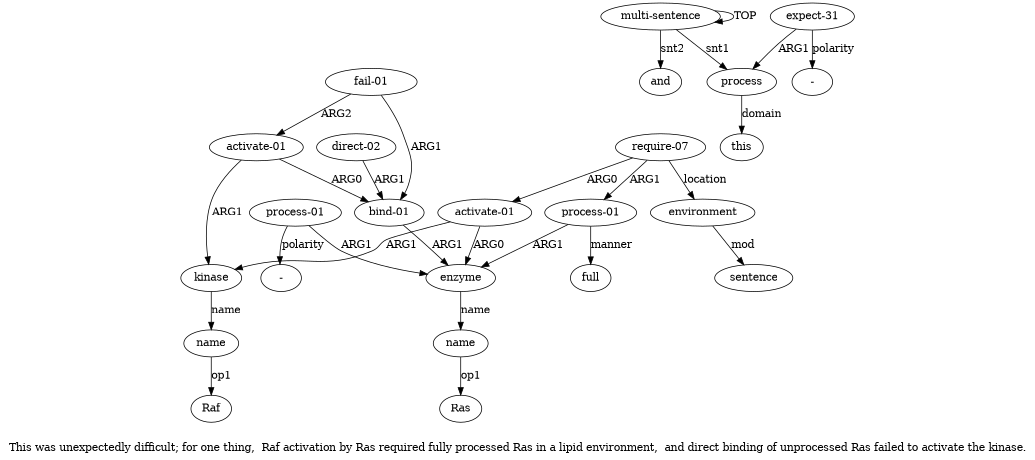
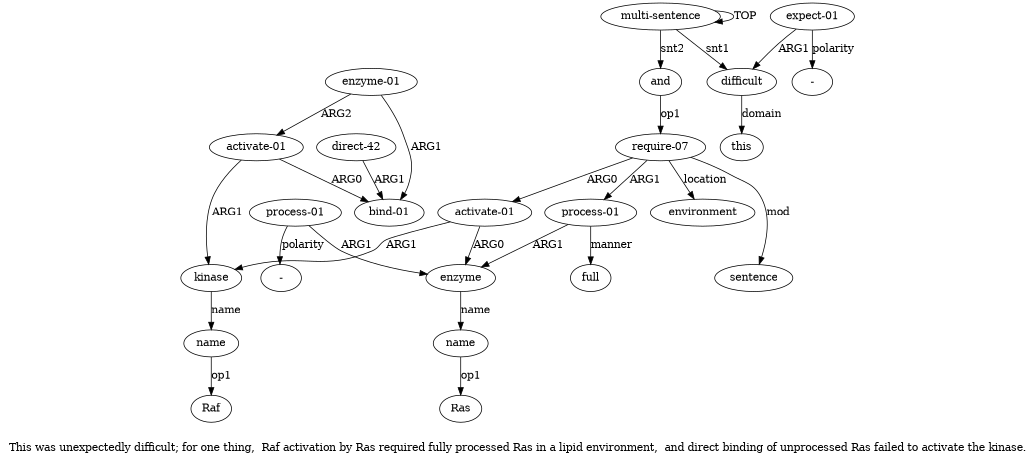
node "expect-31": label "expect-31" -> "expect-01"
node "fail-01": label "fail-01" -> "enzyme-01"
node "process": label "process" -> "difficult"
edge "and" -> "require-07": added, label "op1"
node "direct-02": label "direct-02" -> "direct-42"
edge "bind-01" -> "enzyme": removed, label "ARG1"
edge "environment" -> "sentence": now "require-07" -> "sentence"
